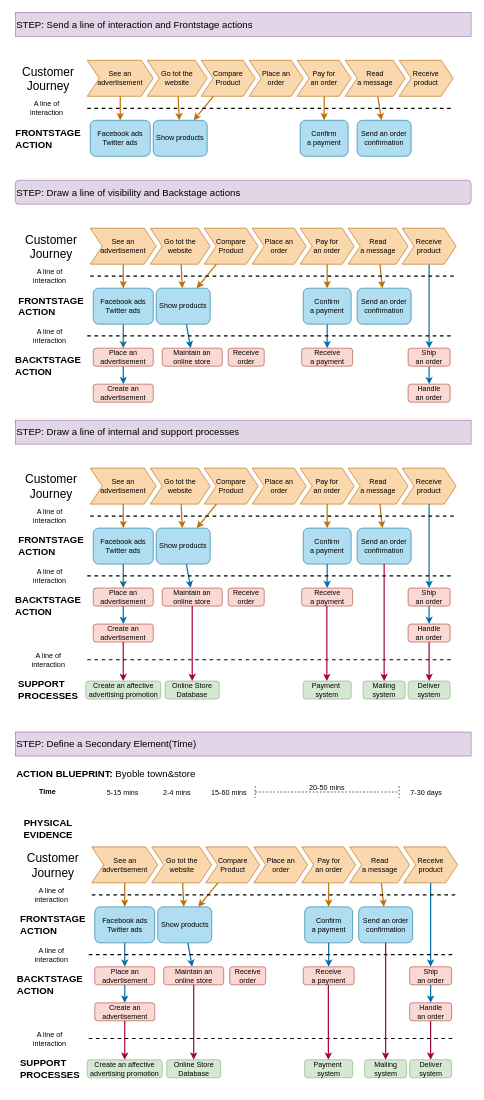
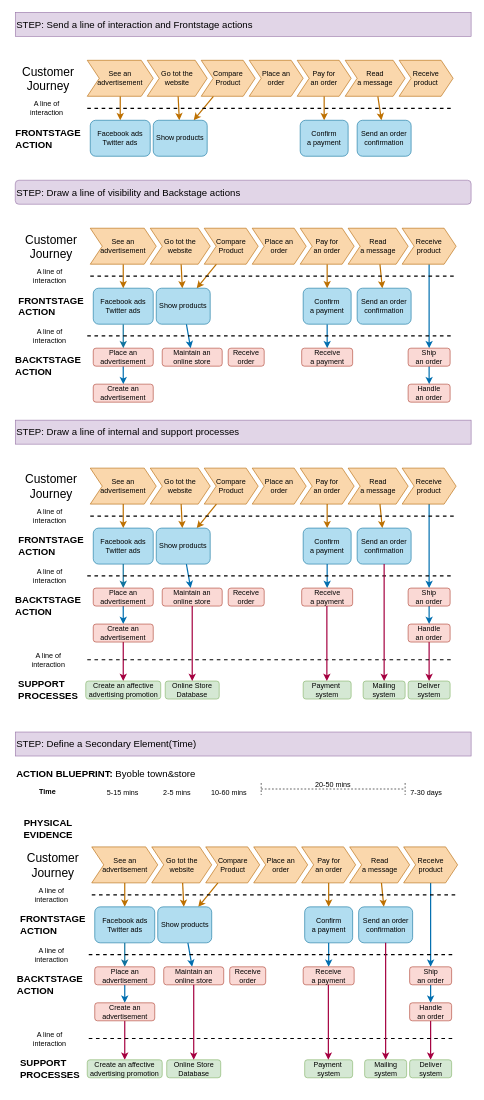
node "2-4 mins": label "2-4 mins" -> "2-5 mins"
node "15-60 mins": label "15-60 mins" -> "10-60 mins"
node "20-50 mins": moved (327, 792) -> (333, 789)
